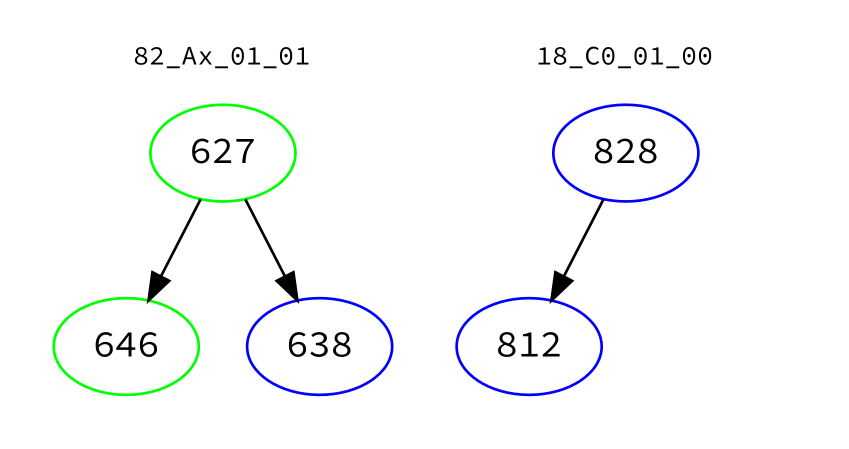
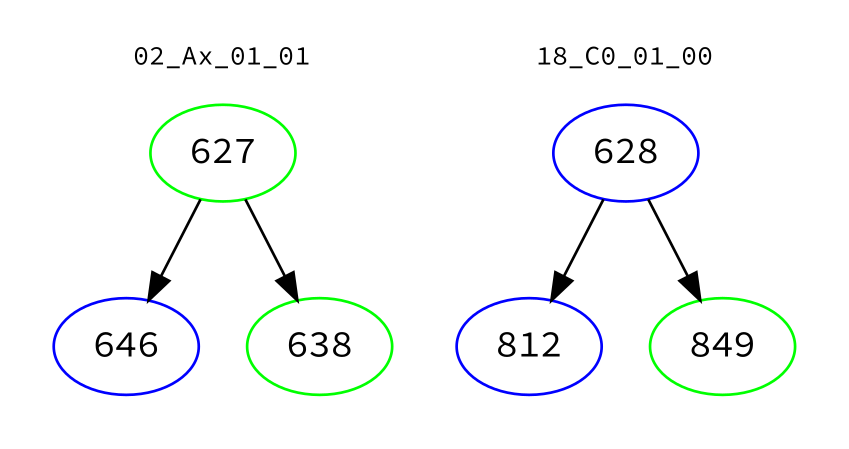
cluster "82_Ax_01_01": label "82_Ax_01_01" -> "02_Ax_01_01"
node "828": label "828" -> "628"
node "646": color green -> blue
node "638": color blue -> green
node "849": added
